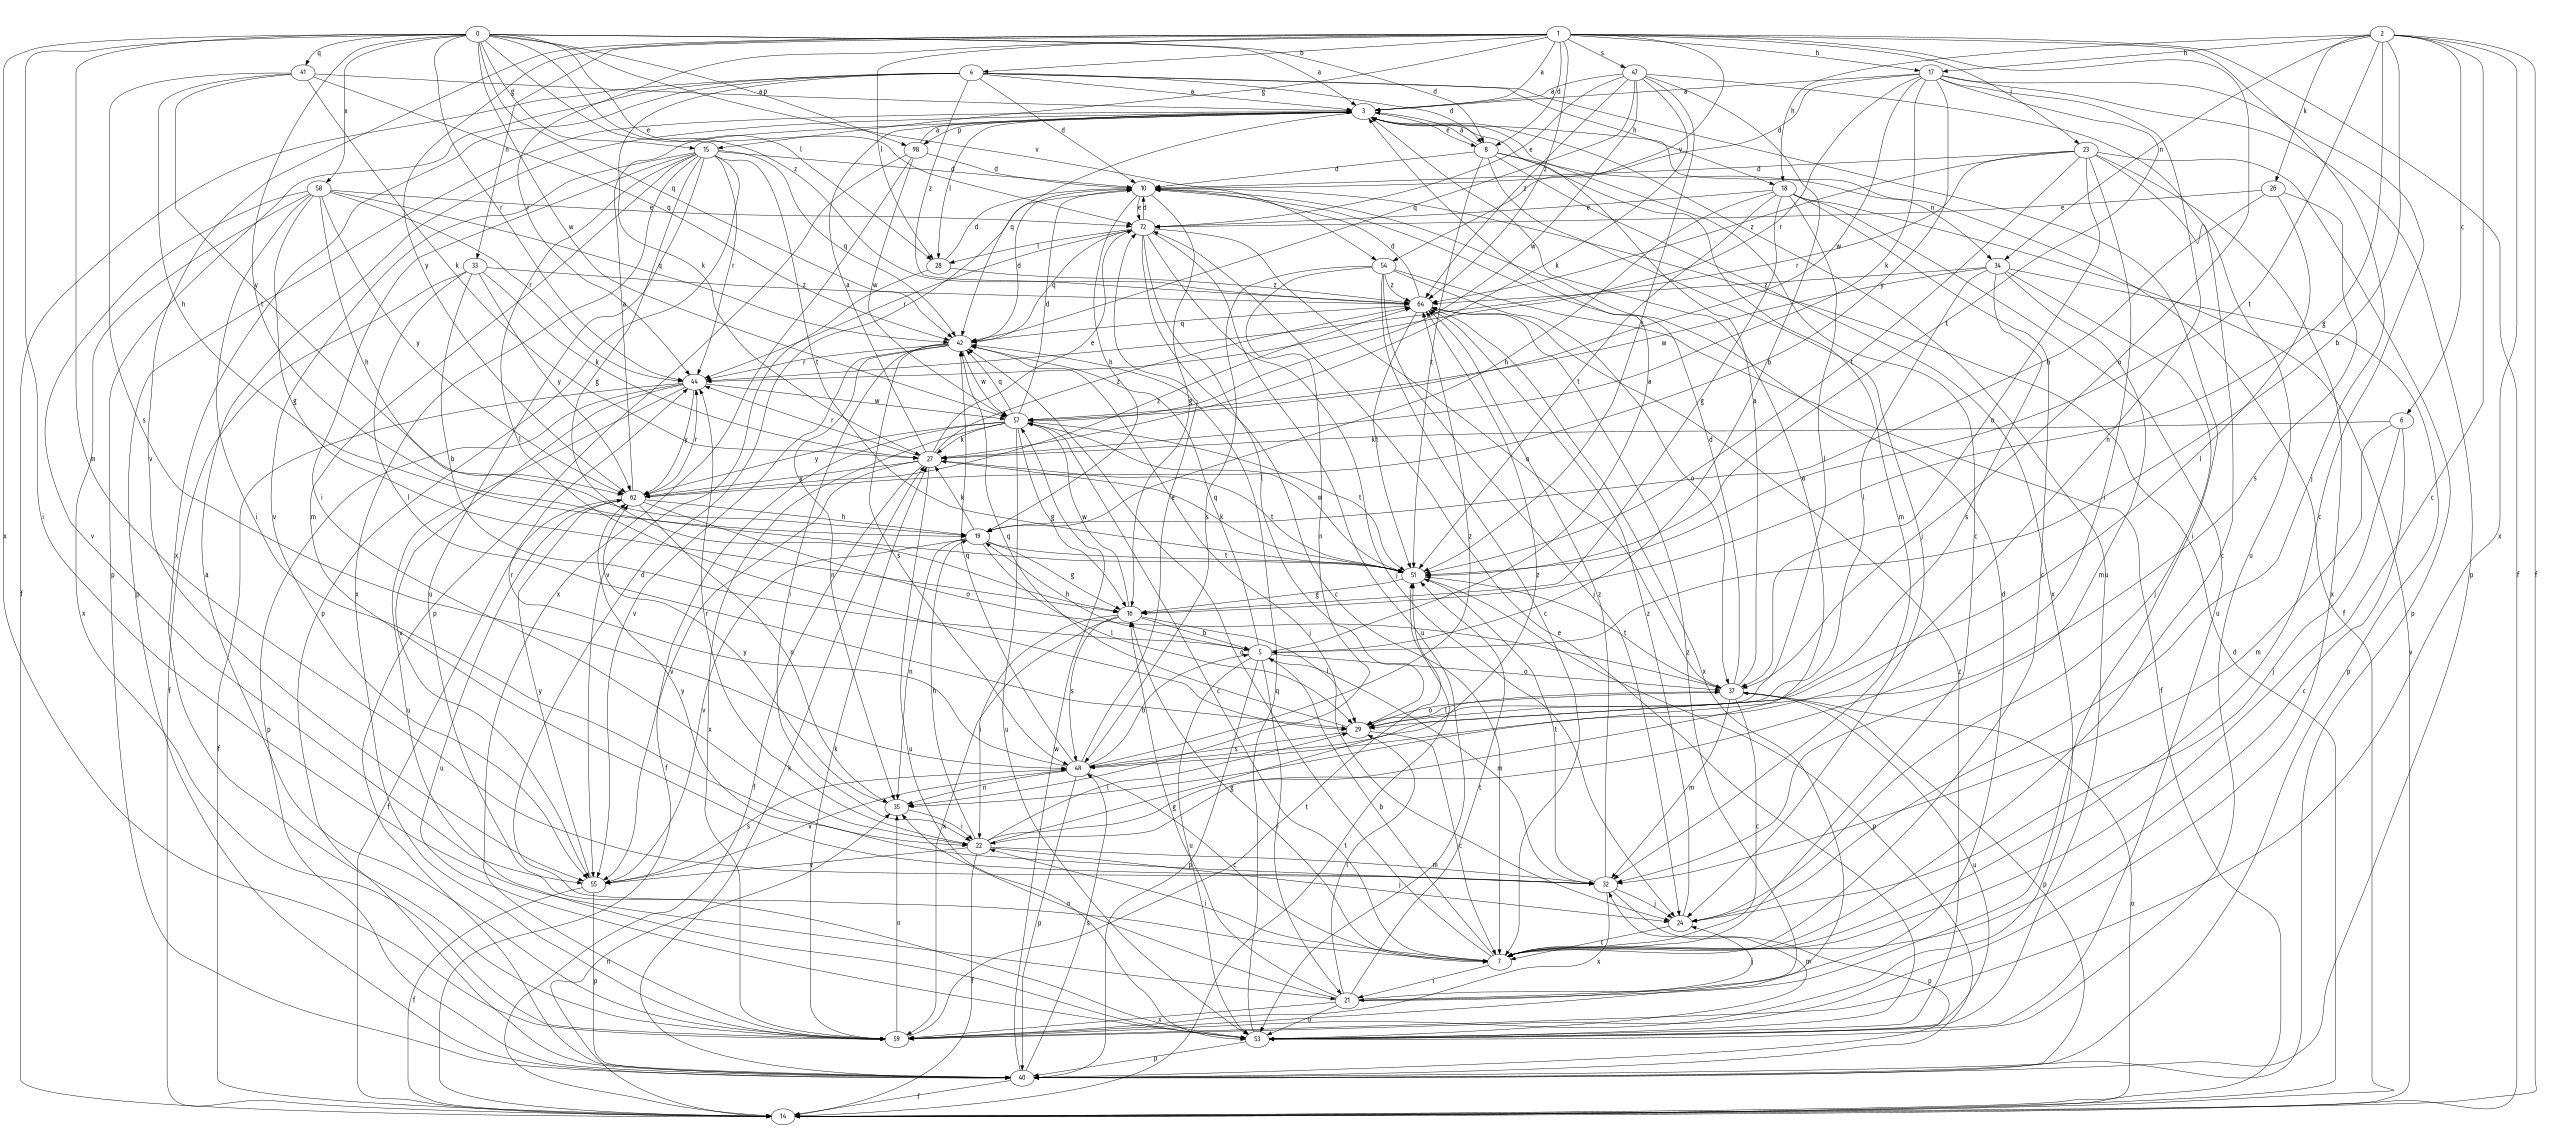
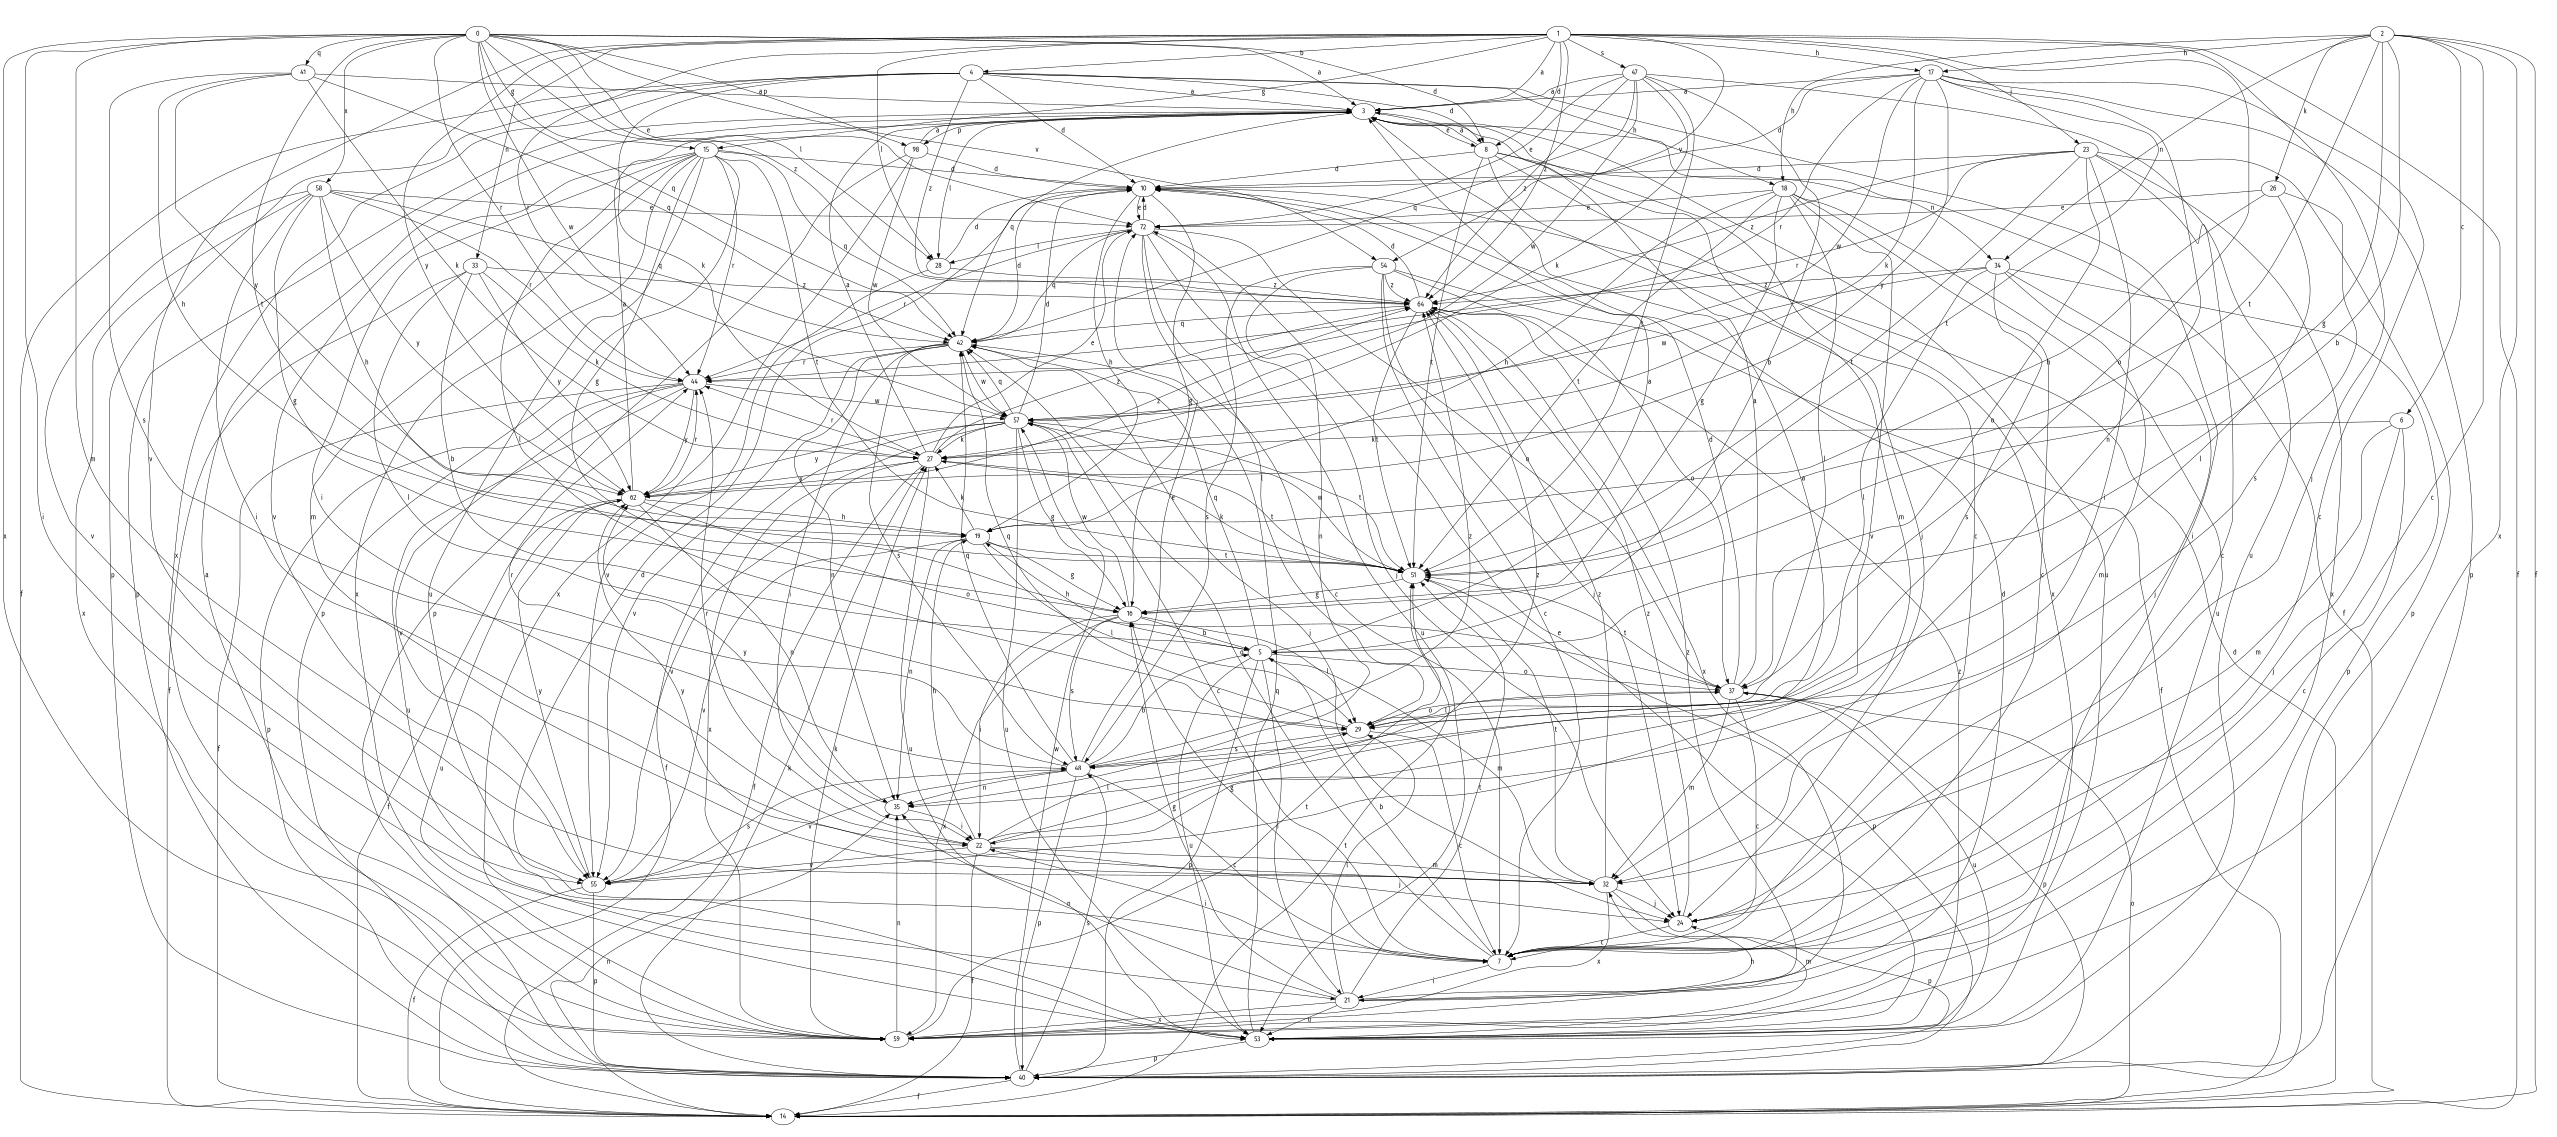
edge "21" -> "24": label "j" -> "h"
edge "18" -> "14": now "18" -> "55"
